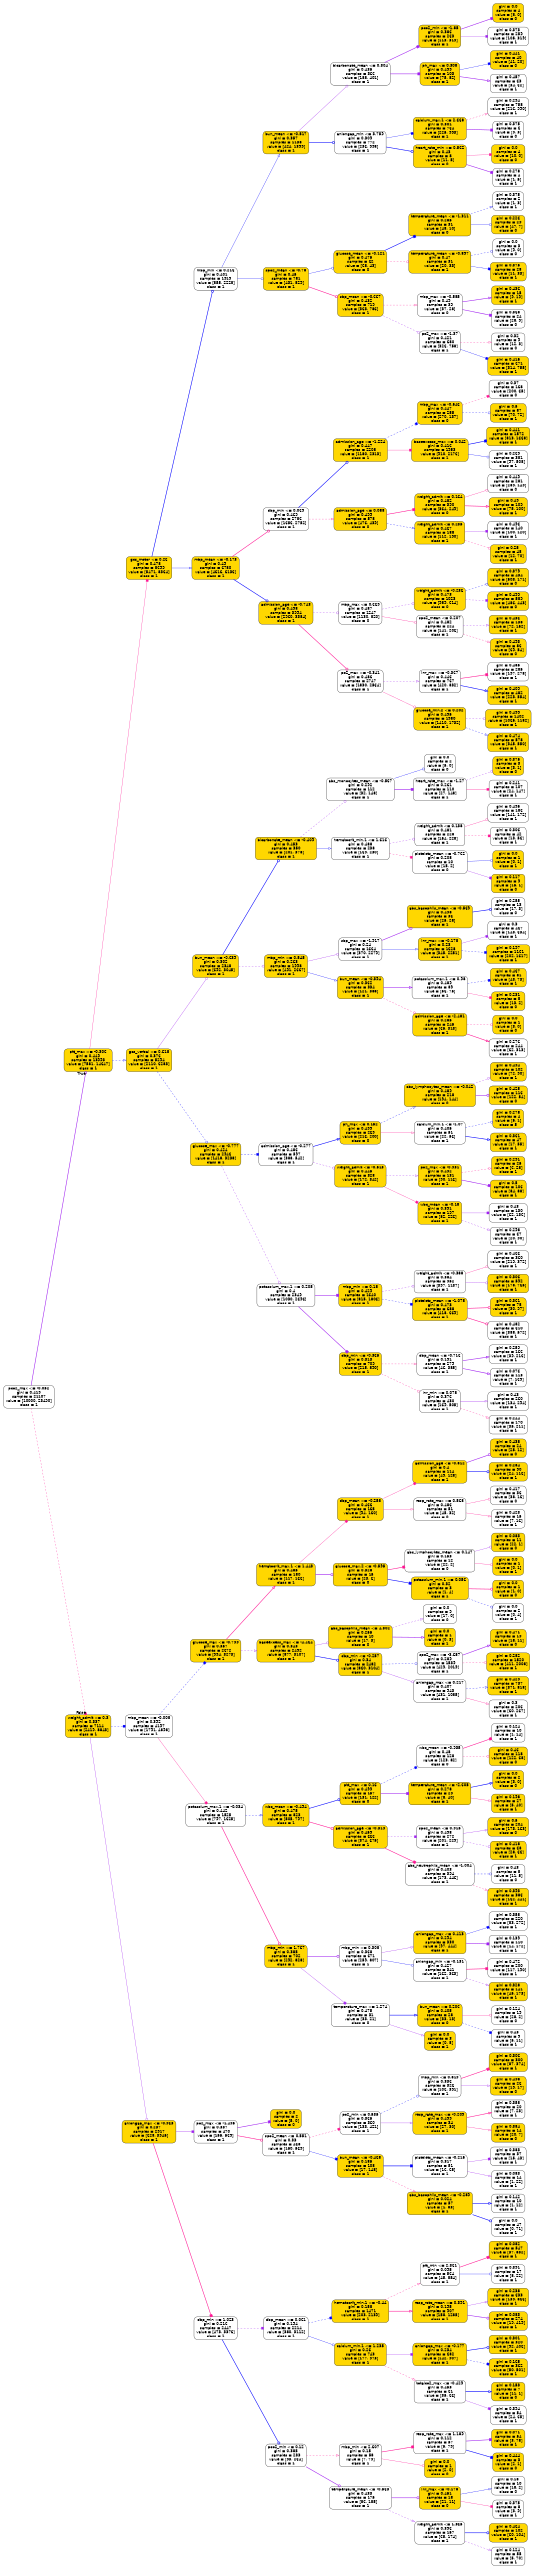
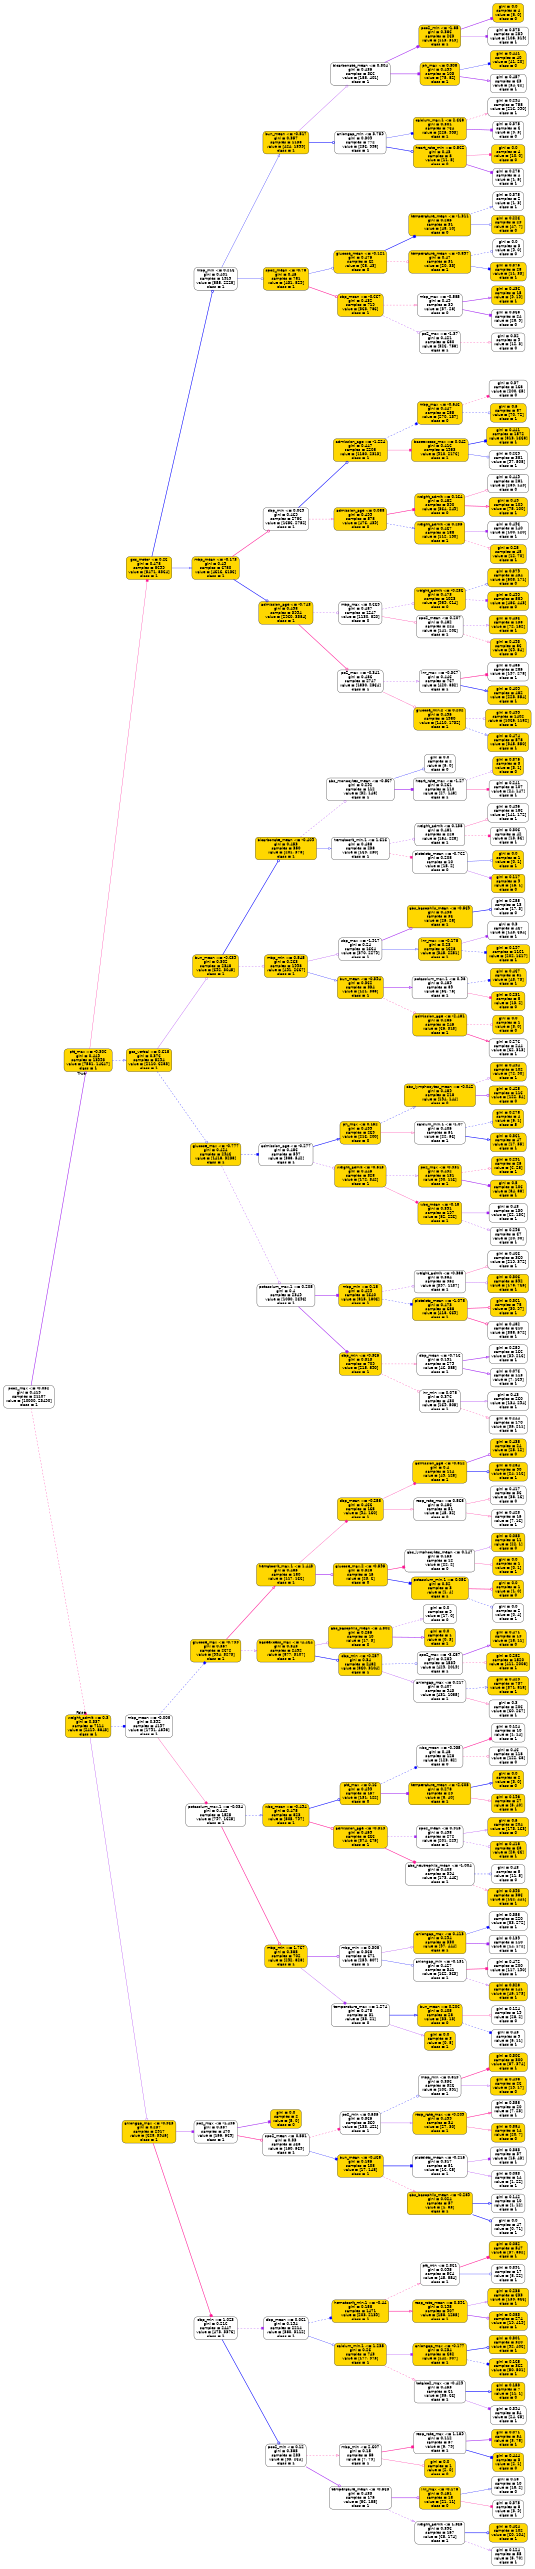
node "gini = 0.415 samples = 671 value = [314, 755] class = 1": removed
node "gini = 0.46 samples = 118 value = [122, 68] class = 0": fillcolor gold -> white
